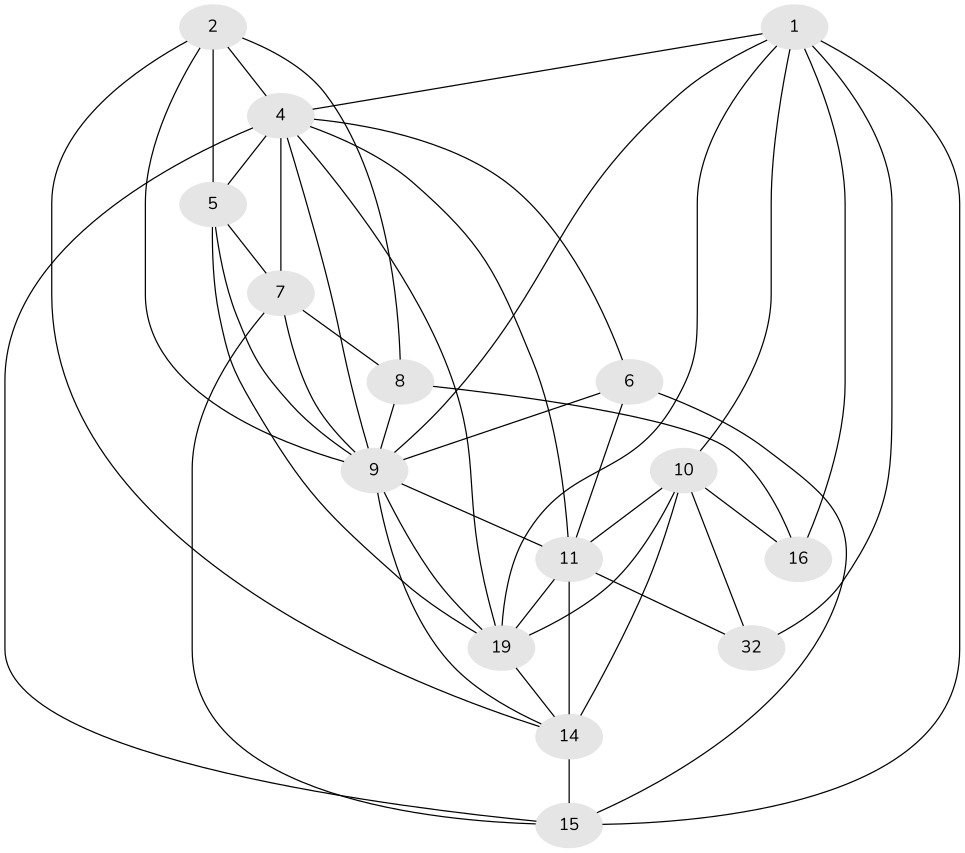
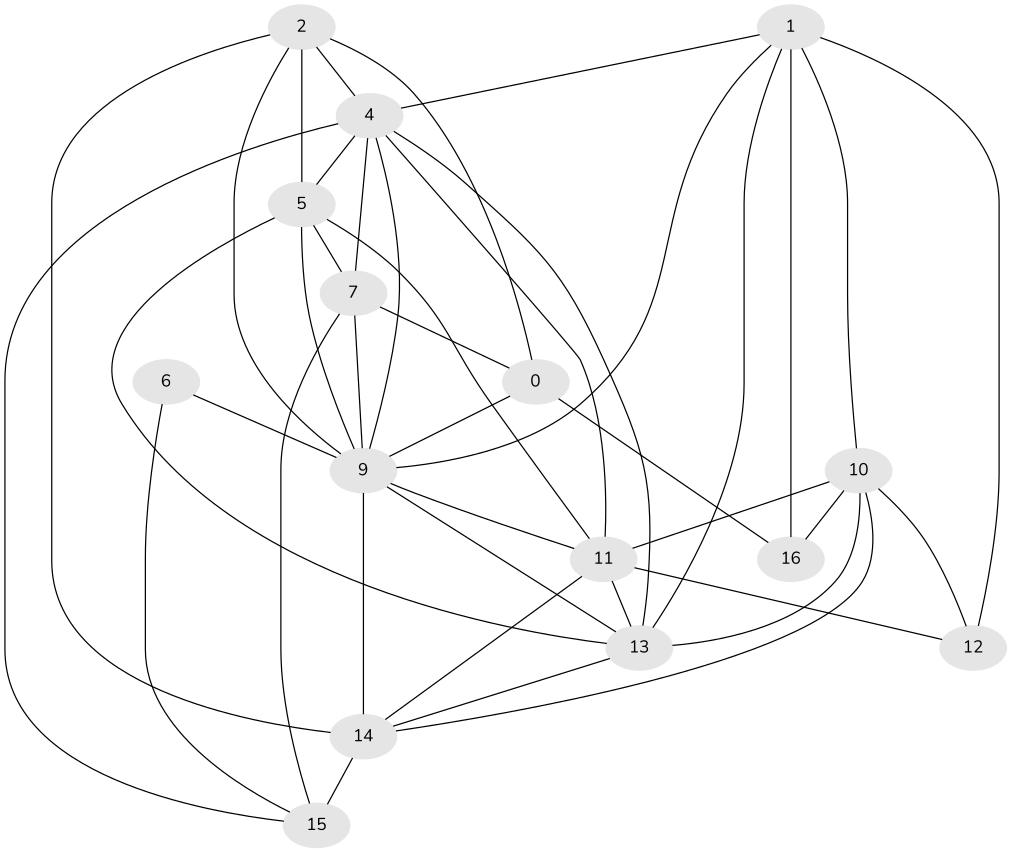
edge "4" -- "6": removed
node "8": label "8" -> "0"
edge "6" -- "11": now "5" -- "11"
edge "1" -- "15": removed
node "19": label "19" -> "13"
node "32": label "32" -> "12"
